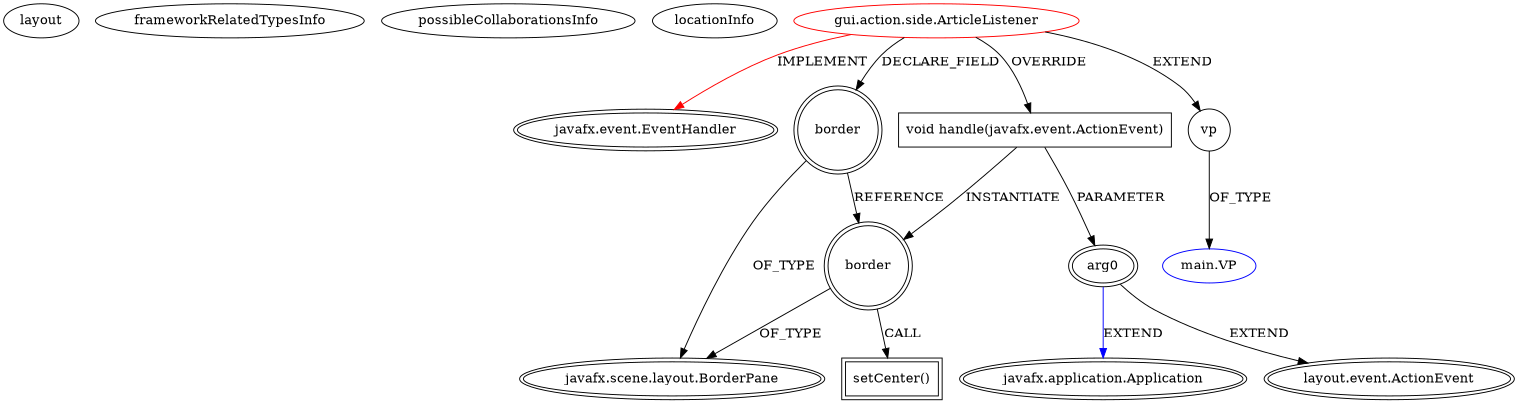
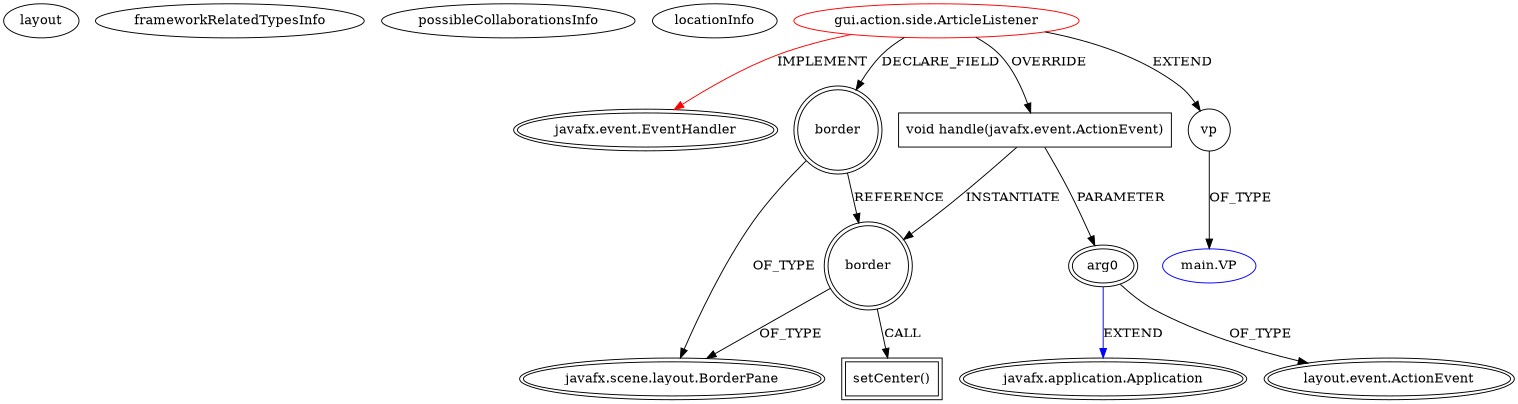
edge "arg0" -> "layout.event.ActionEvent": label "EXTEND" -> "OF_TYPE"
